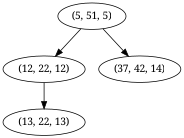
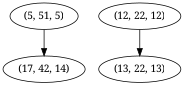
edge "(5, 51, 5)" -> "(12, 22, 12)": removed
node "(37, 42, 14)": label "(37, 42, 14)" -> "(17, 42, 14)"
